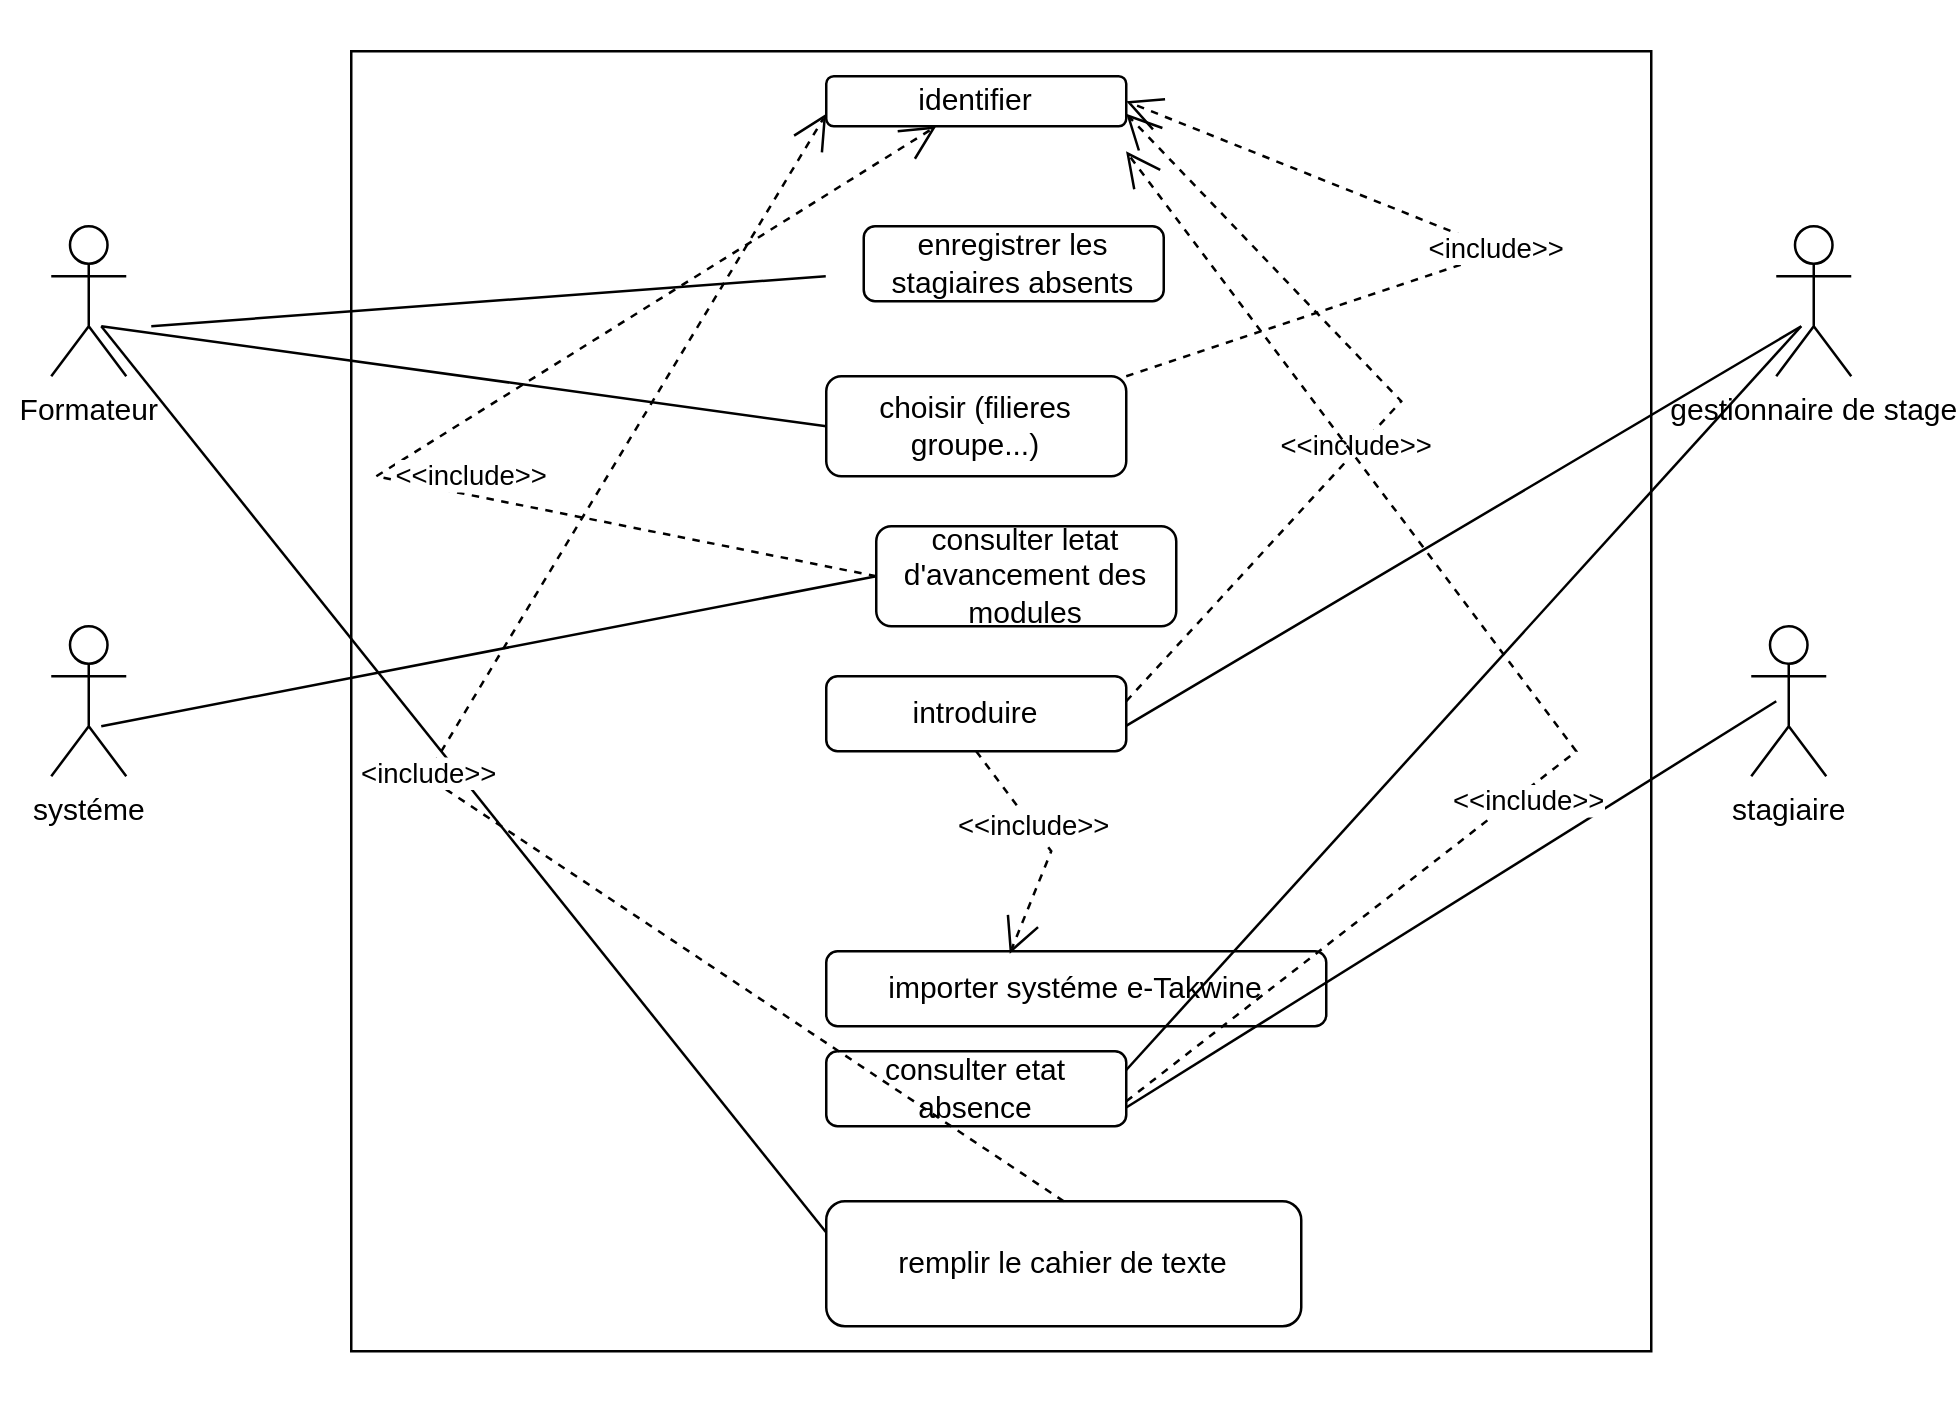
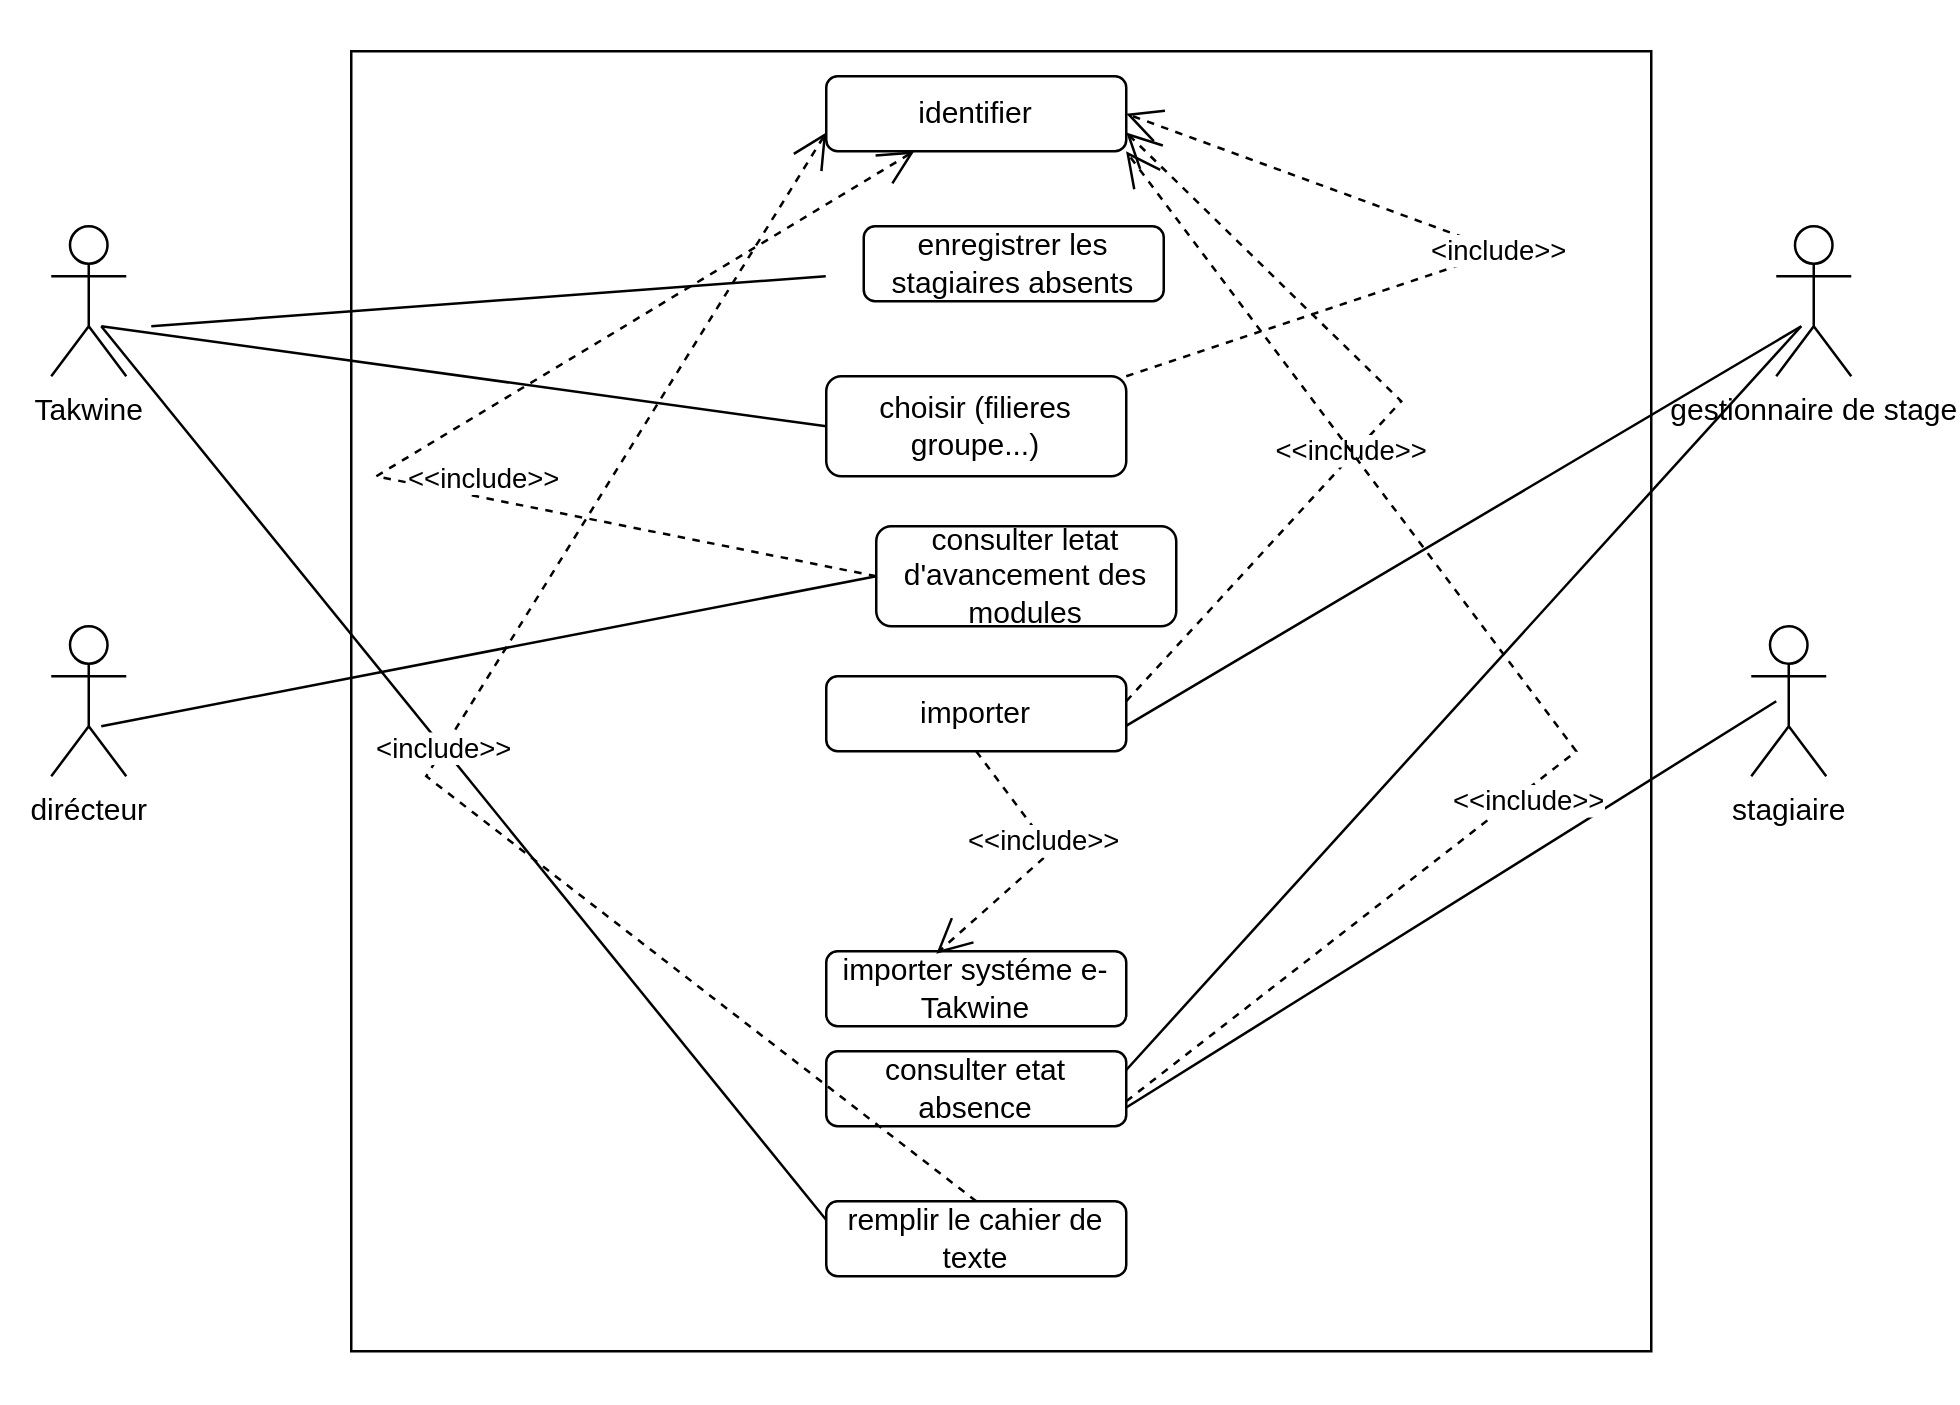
node "identifier": size 300x50 -> 300x75
node "Formateur": label "Formateur" -> "Takwine"
node "introduire": label "introduire" -> "importer"
node "systéme": label "systéme" -> "dirécteur"
node "importer systéme e-Takwine": size 500x75 -> 300x75
node "remplir le cahier de texte": size 475x125 -> 300x75
